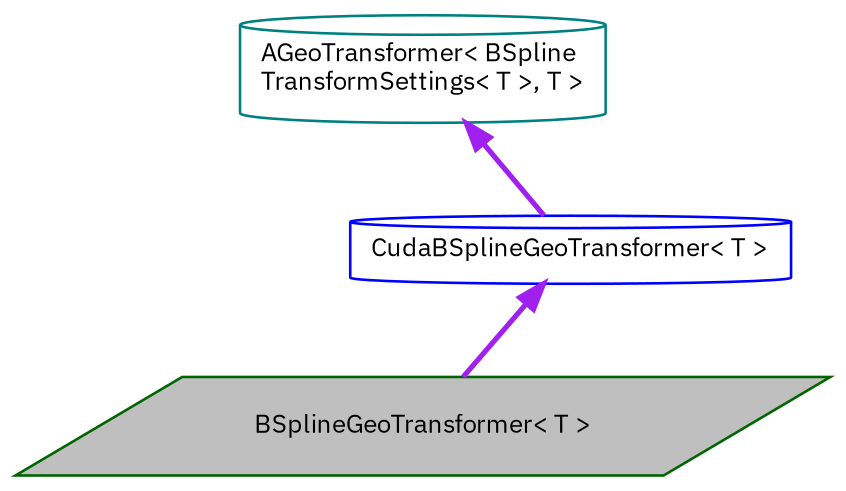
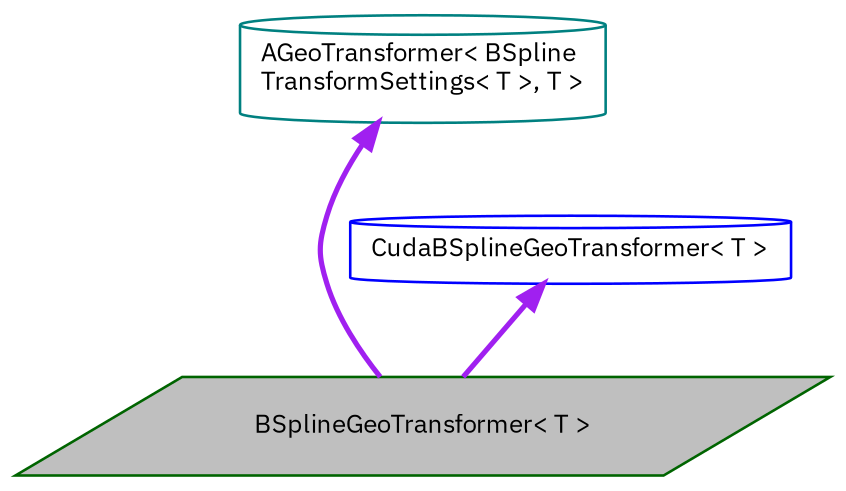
edge "CudaBSplineGeoTransformer< T >" -> "AGeoTransformer< BSpline TransformSettings< T >, T >": now "BSplineGeoTransformer< T >" -> "AGeoTransformer< BSpline TransformSettings< T >, T >"
